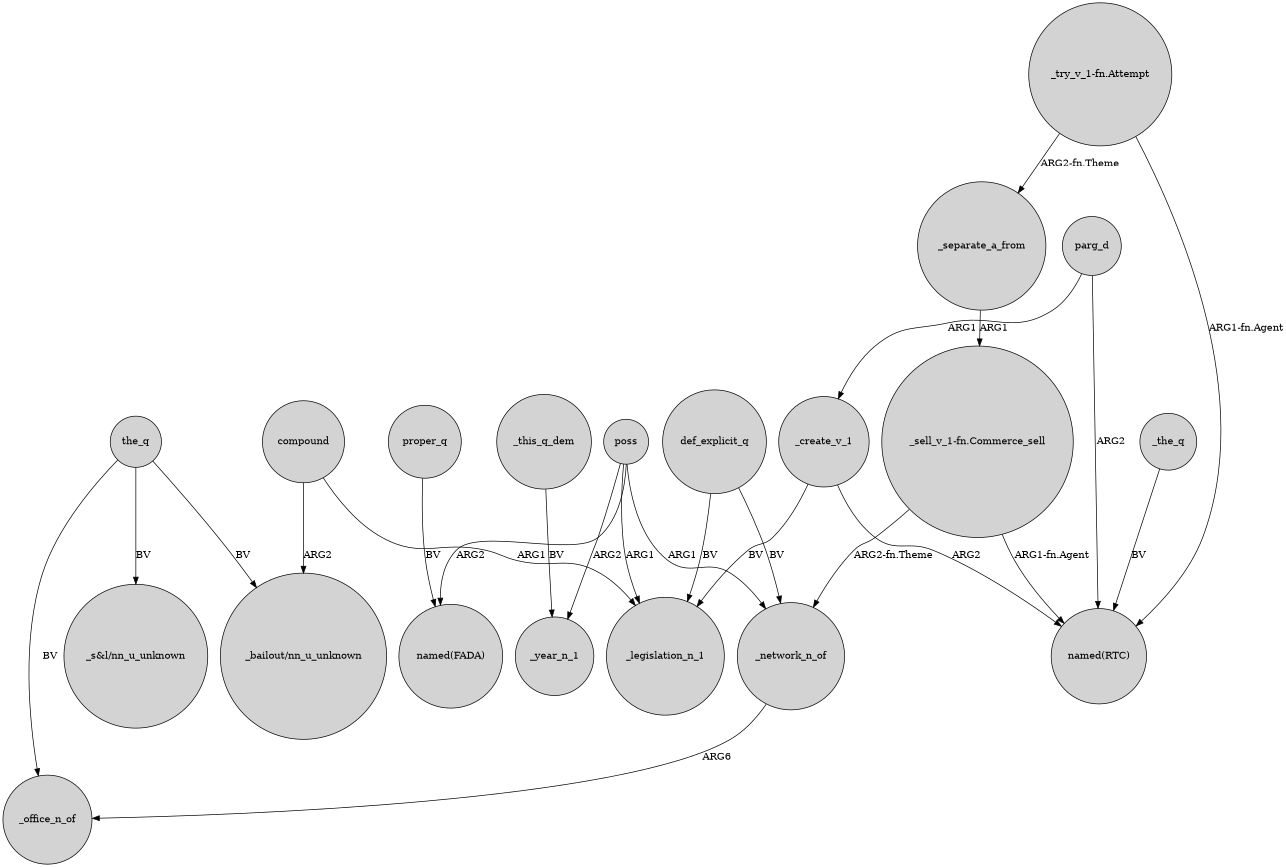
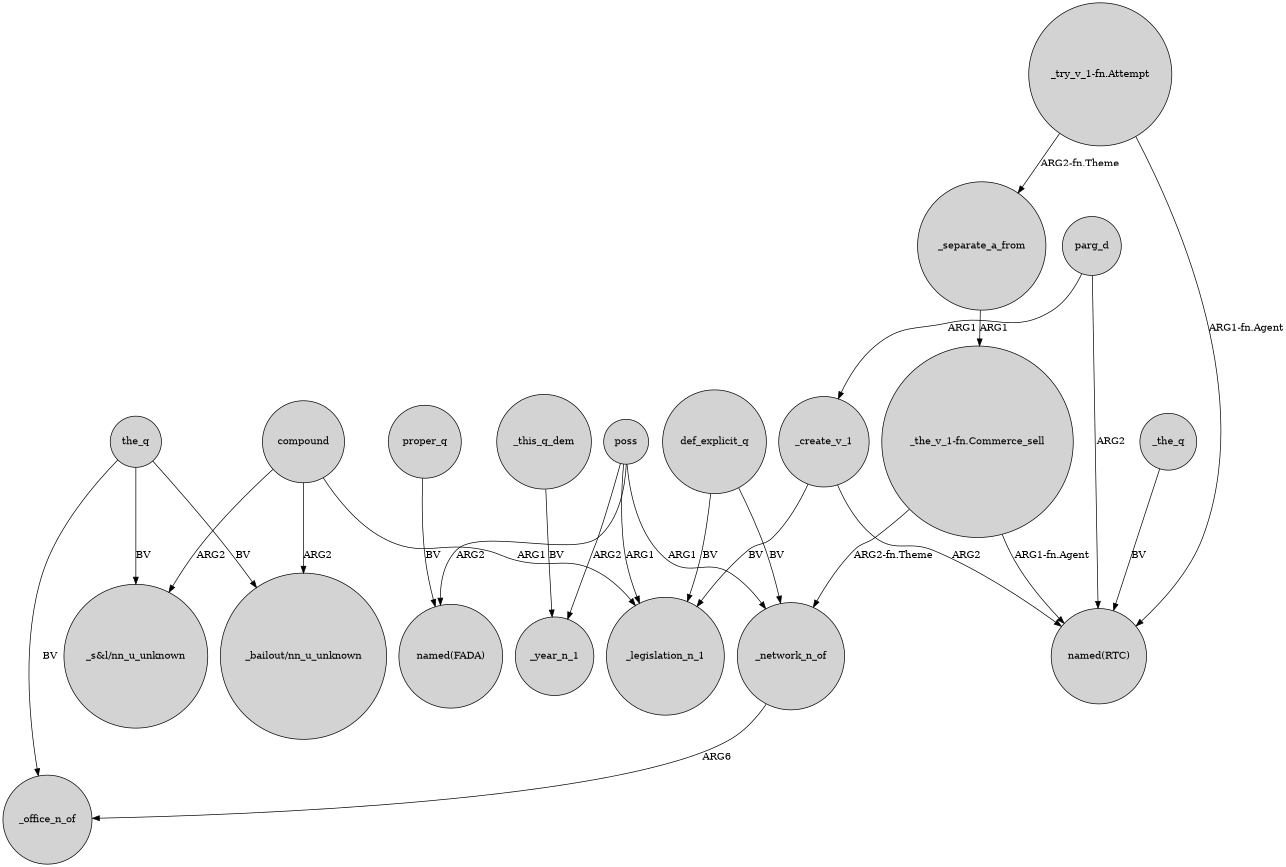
node "_sell_v_1-fn.Commerce_sell": label "_sell_v_1-fn.Commerce_sell" -> "_the_v_1-fn.Commerce_sell"
edge "compound" -> "_s&l/nn_u_unknown": added, label "ARG2"
